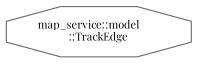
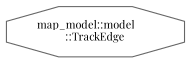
node "map_service::model ::TrackEdge": label "map_service::model ::TrackEdge" -> "map_model::model ::TrackEdge"
